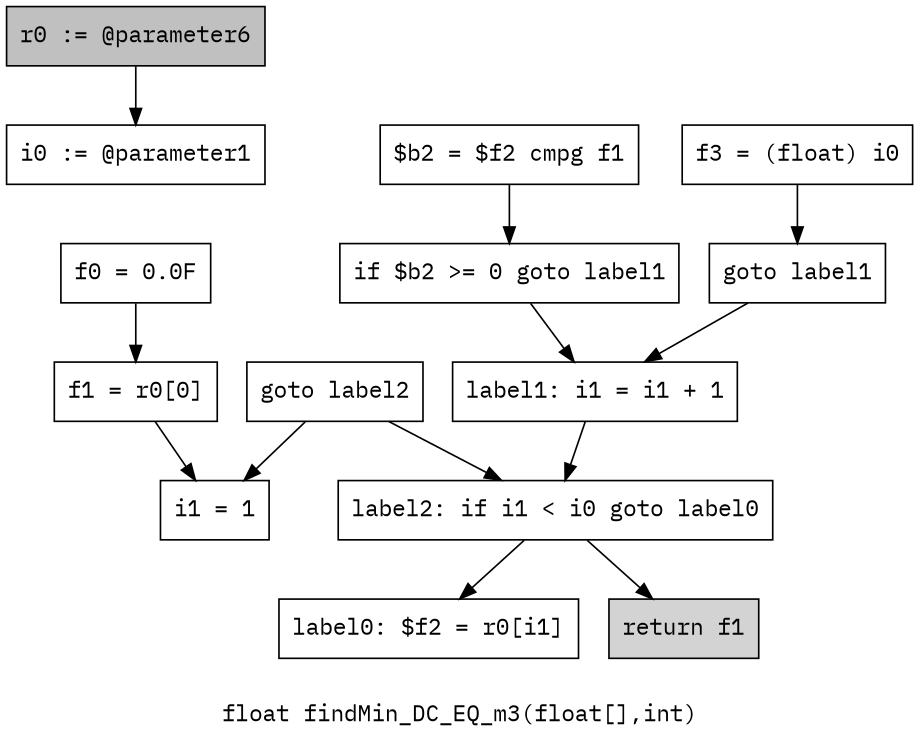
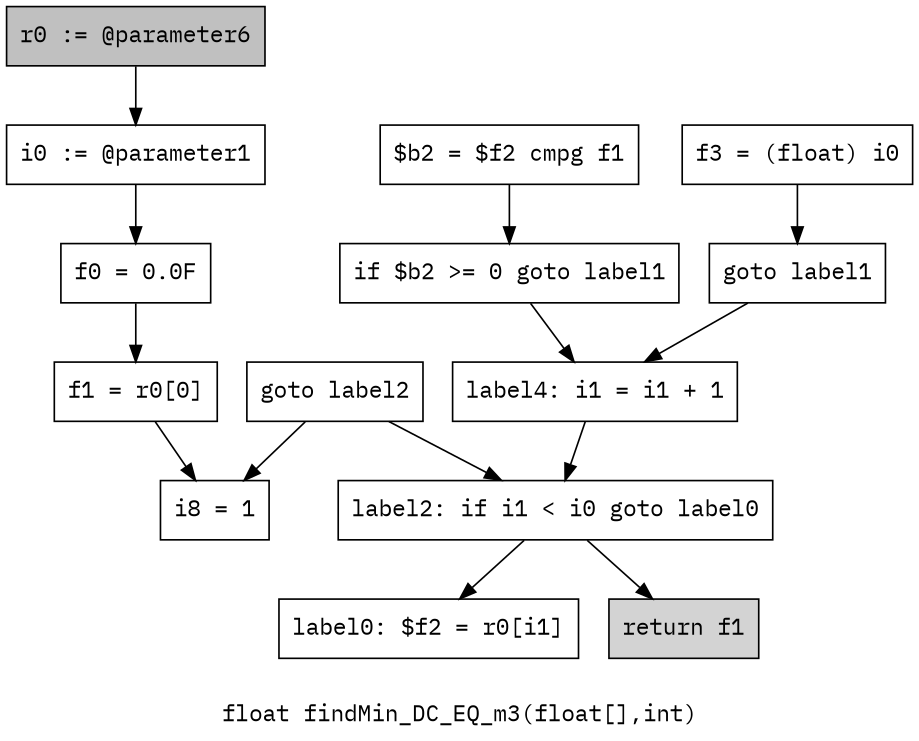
edge "i0 := @parameter1" -> "f0 = 0.0F": added
node "label1: i1 = i1 + 1": label "label1: i1 = i1 + 1" -> "label4: i1 = i1 + 1"
node "i1 = 1": label "i1 = 1" -> "i8 = 1"
